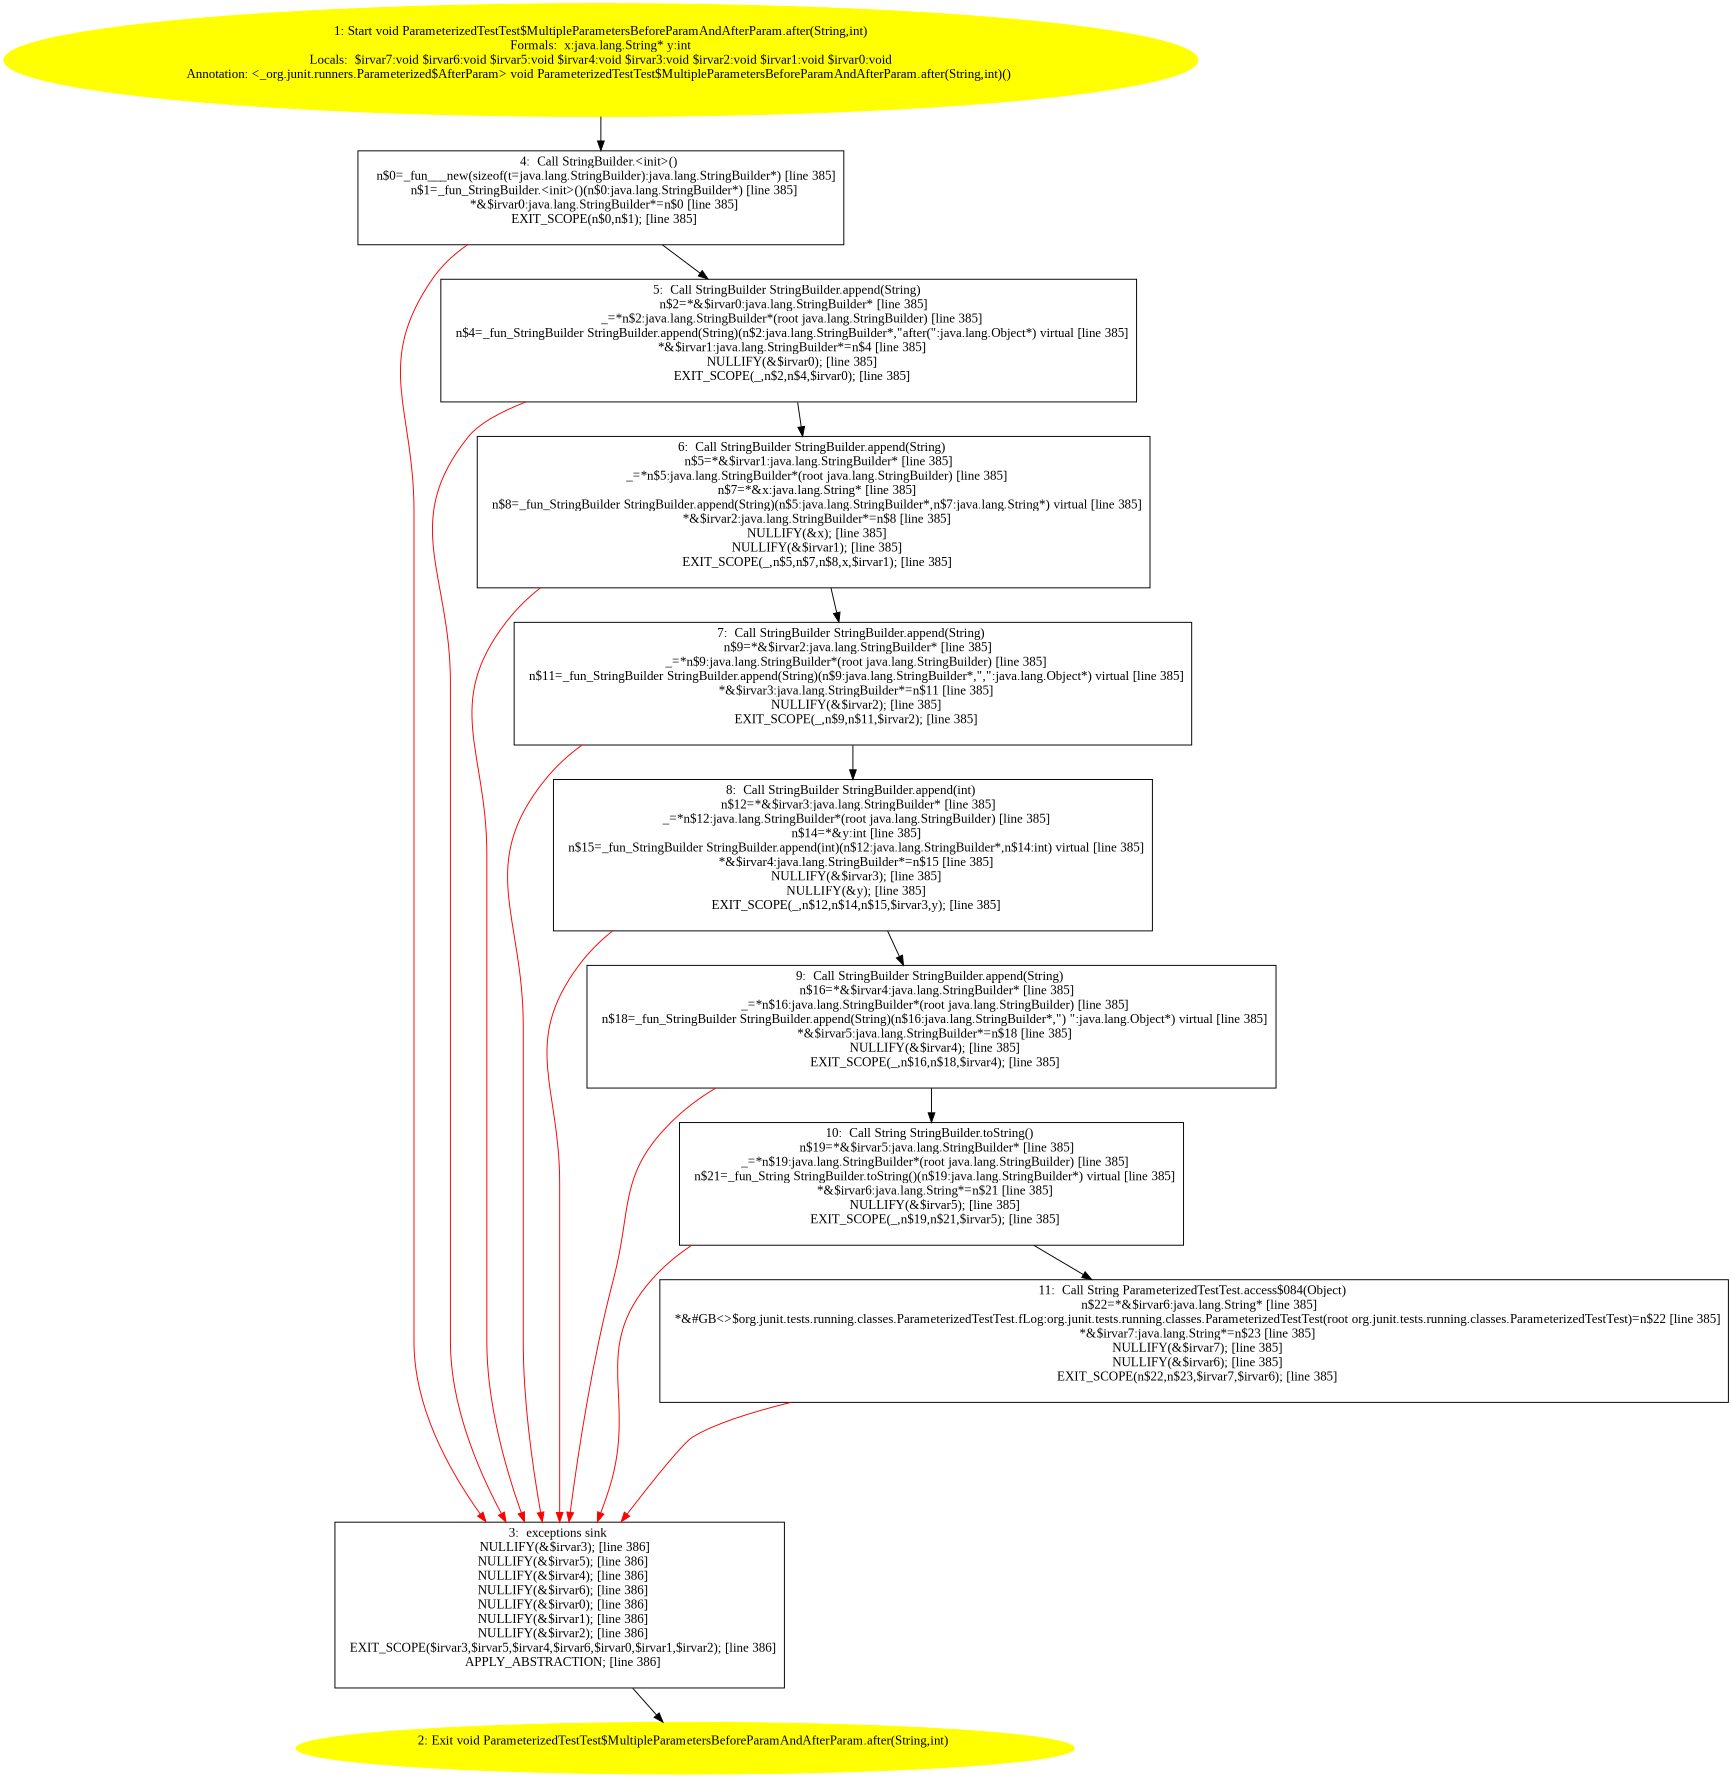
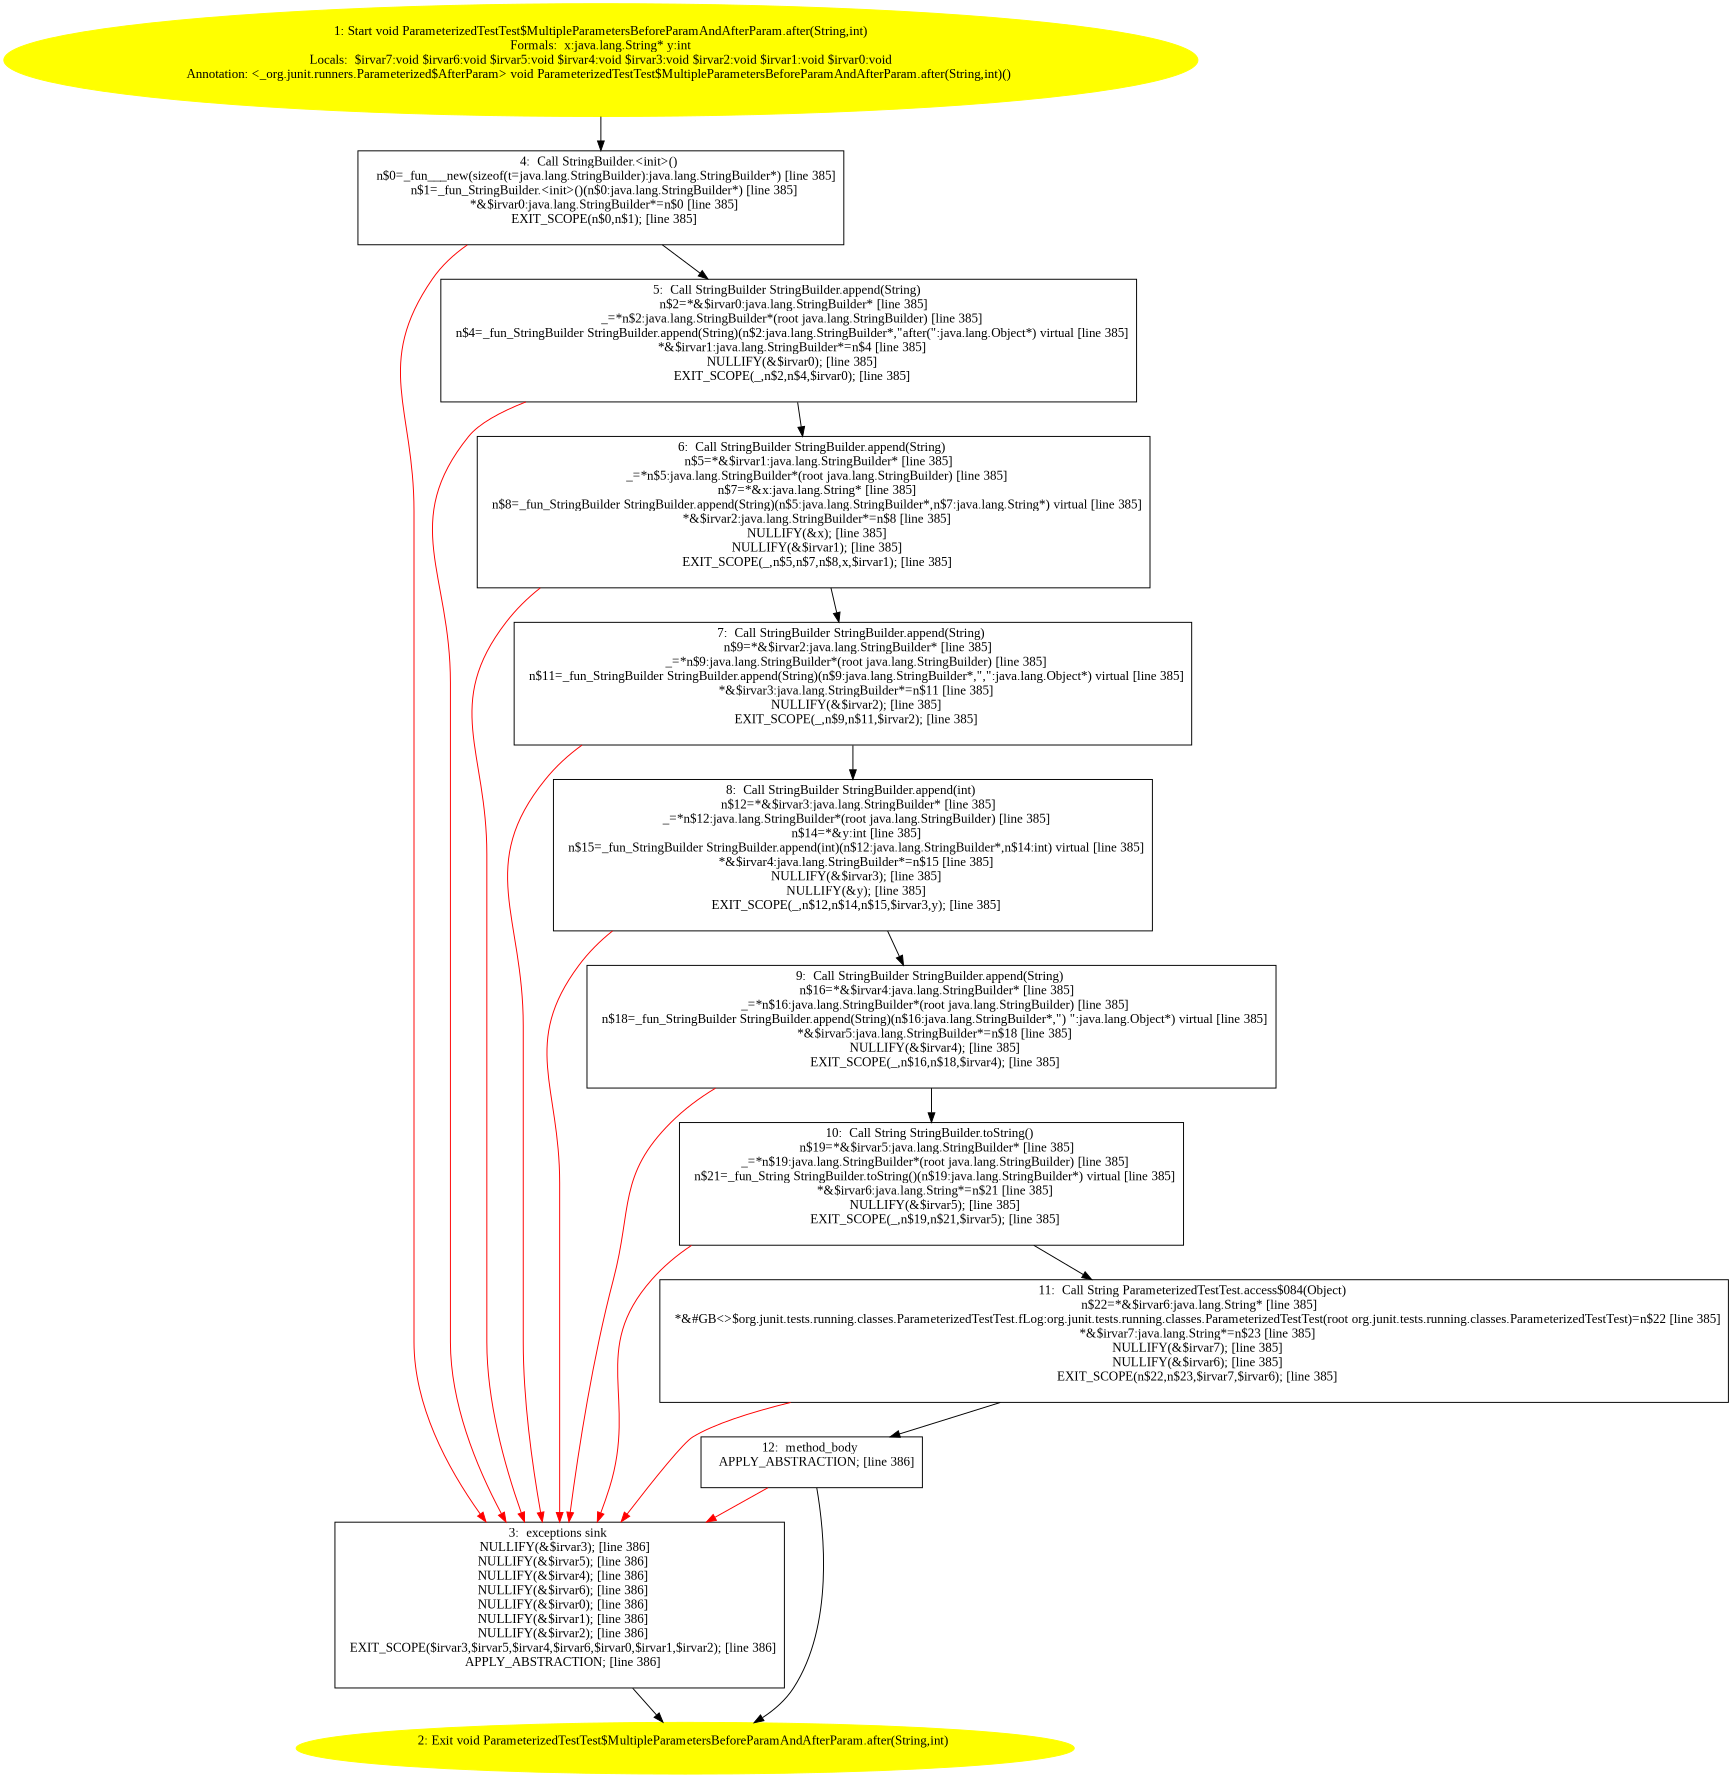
node "12:  method_body APPLY_ABSTRACTION; [line 386]": added
